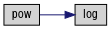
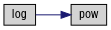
edge "pow" -> "log": reversed
